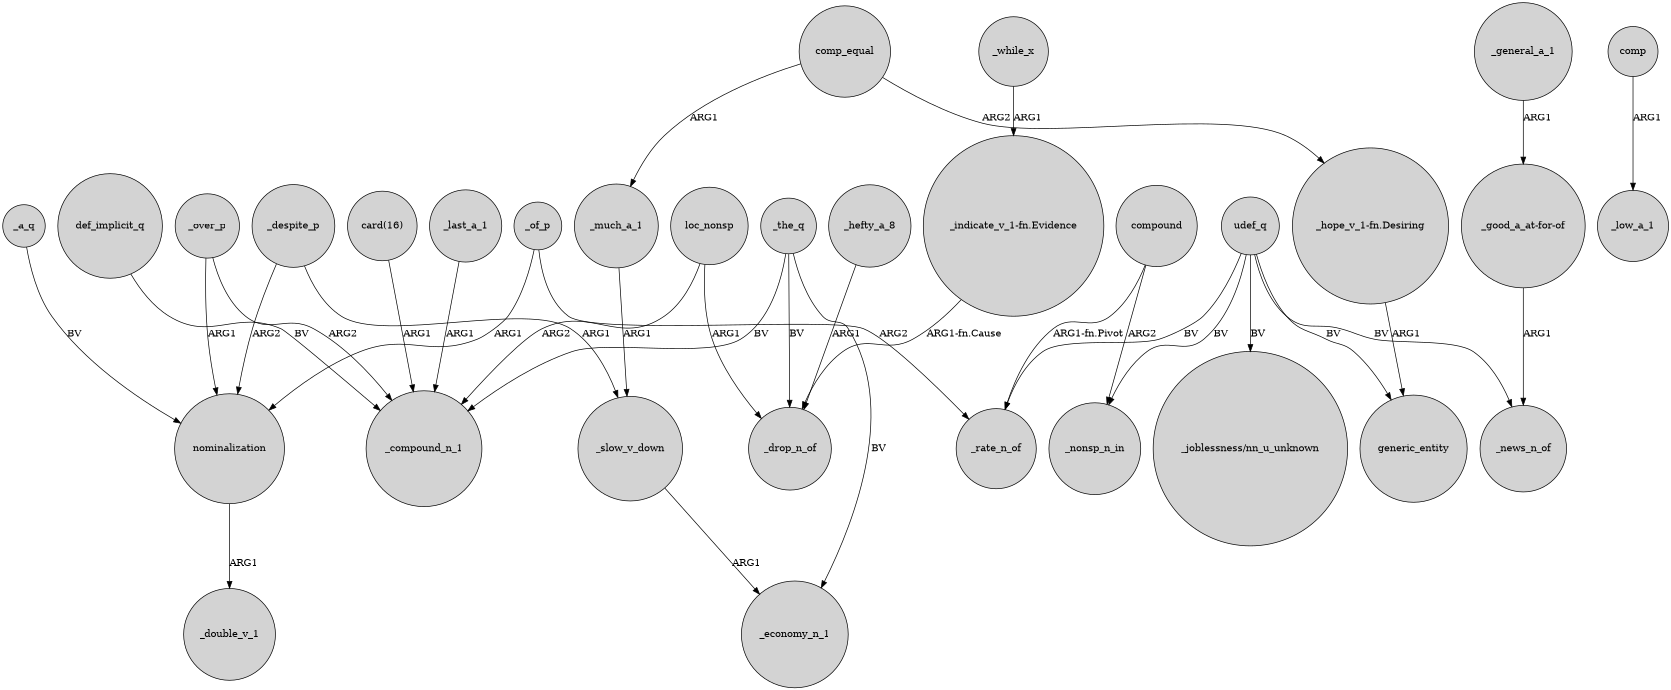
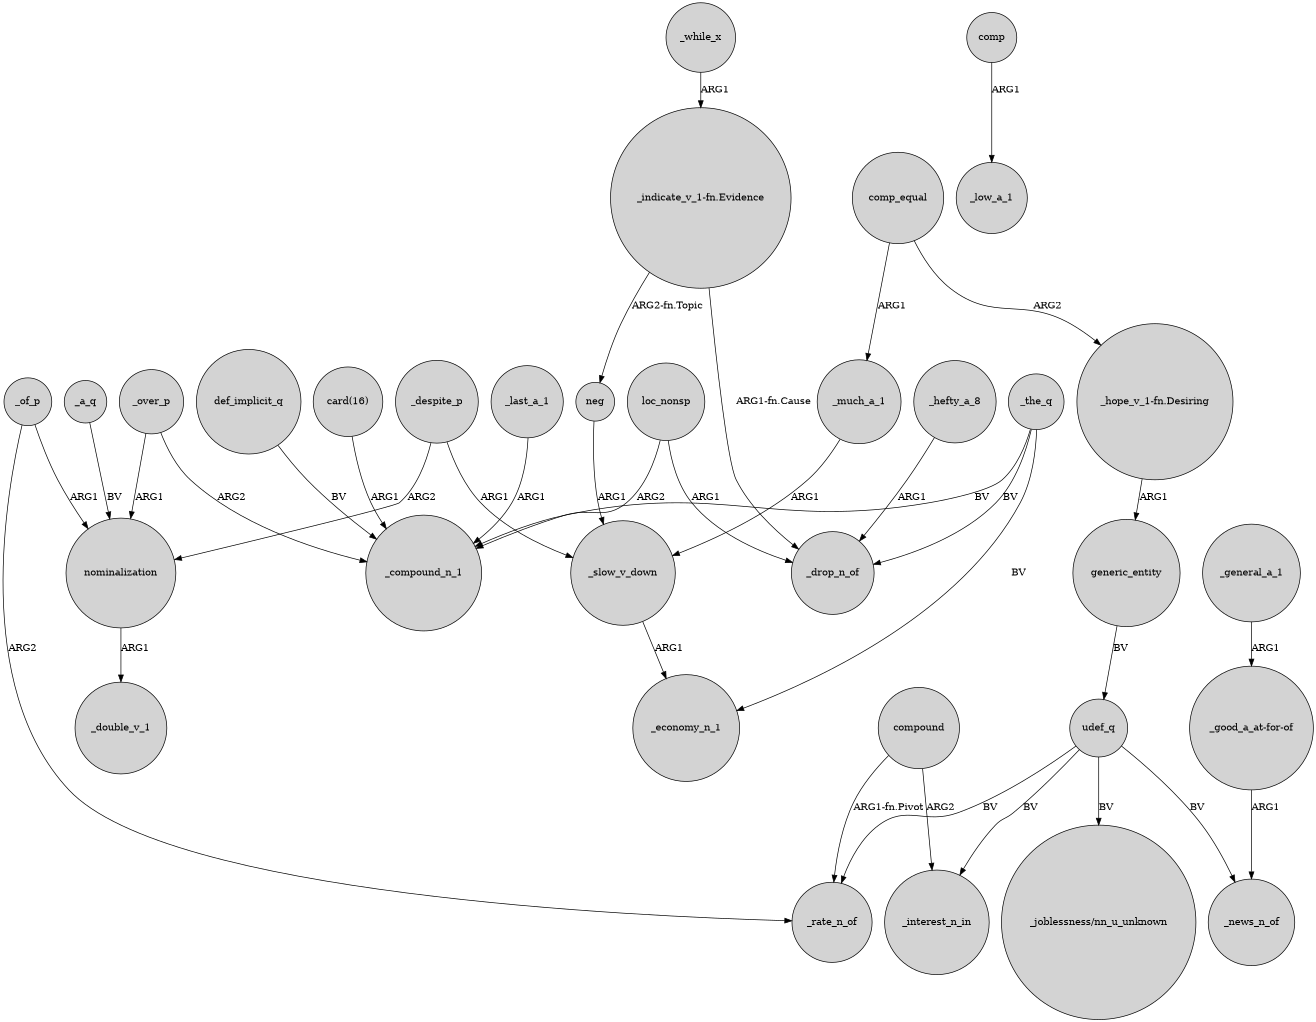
edge "udef_q" -> "generic_entity": reversed
node "neg": added
node "_nonsp_n_in": label "_nonsp_n_in" -> "_interest_n_in"
